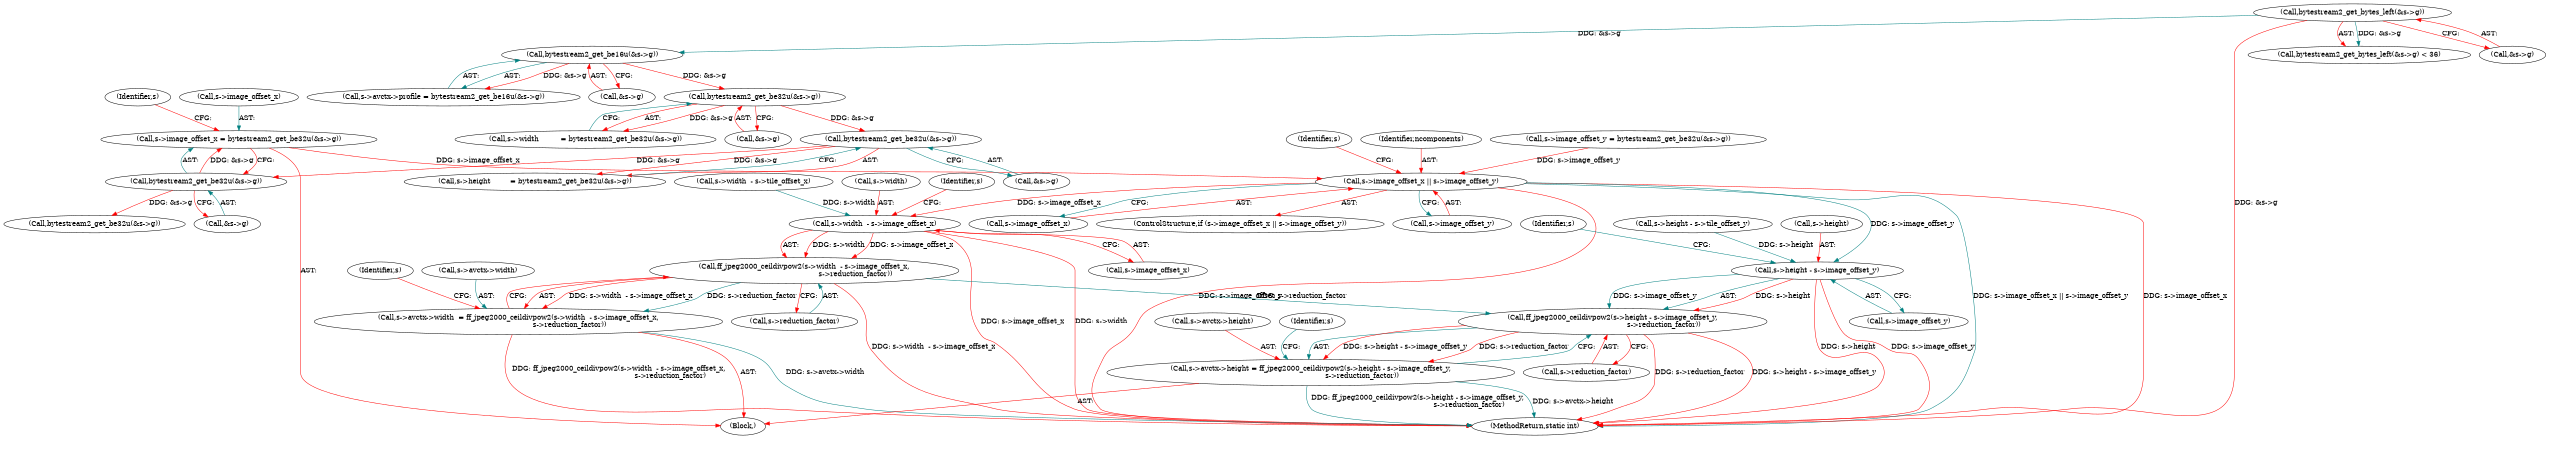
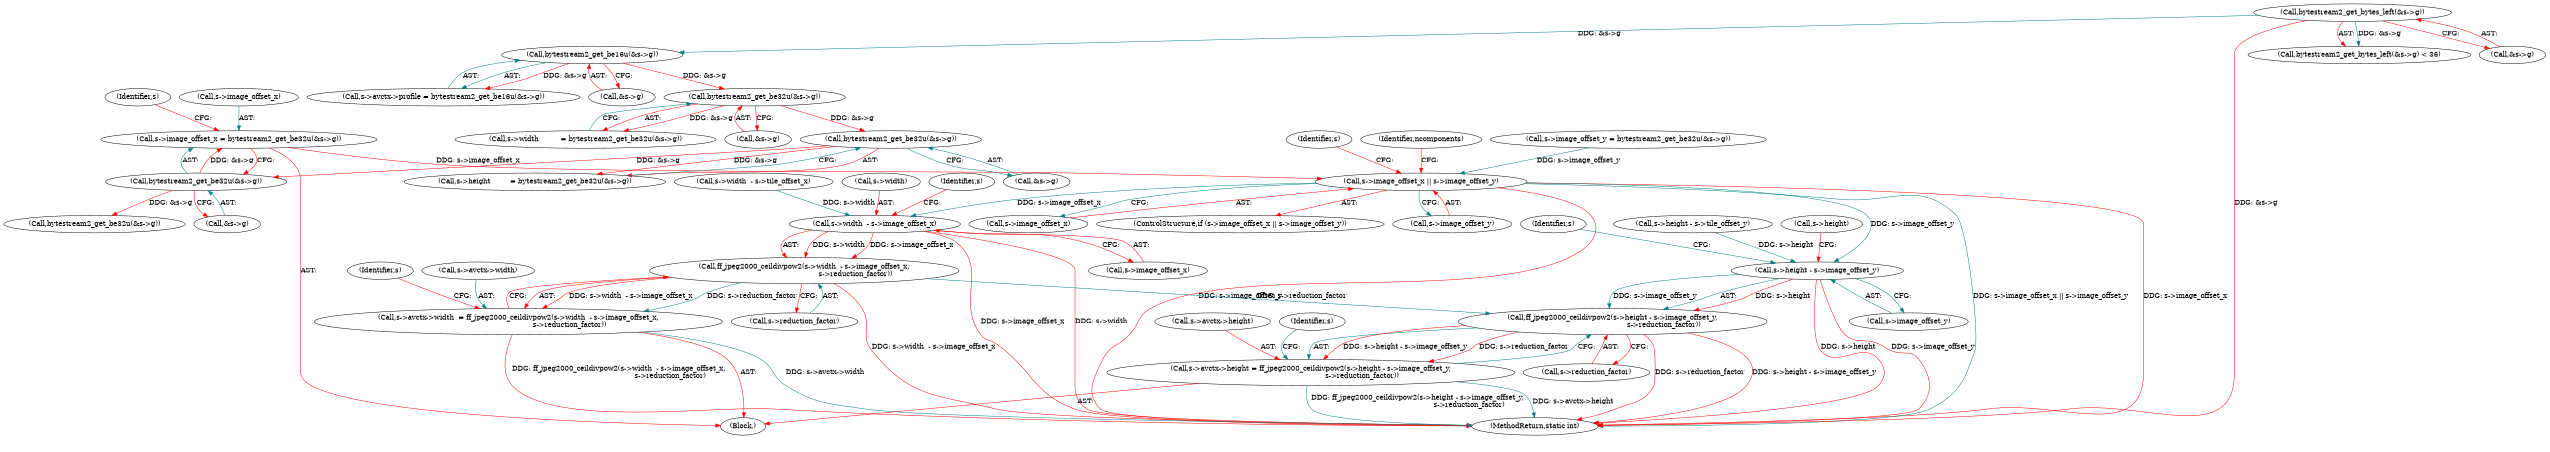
edge "(Call,s->image_offset_y = bytestream2_get_be32u(&s->g))" -> "(Call,s->image_offset_x || s->image_offset_y)": color red -> teal
edge "(Identifier,ncomponents)" -> "(Call,s->image_offset_x || s->image_offset_y)": label "AST: " -> "CFG: "
edge "(Call,s->image_offset_x || s->image_offset_y)" -> "(Call,s->width  - s->image_offset_x)": color red -> teal
edge "(Call,s->height)" -> "(Call,s->height - s->image_offset_y)": label "AST: " -> "CFG: "
